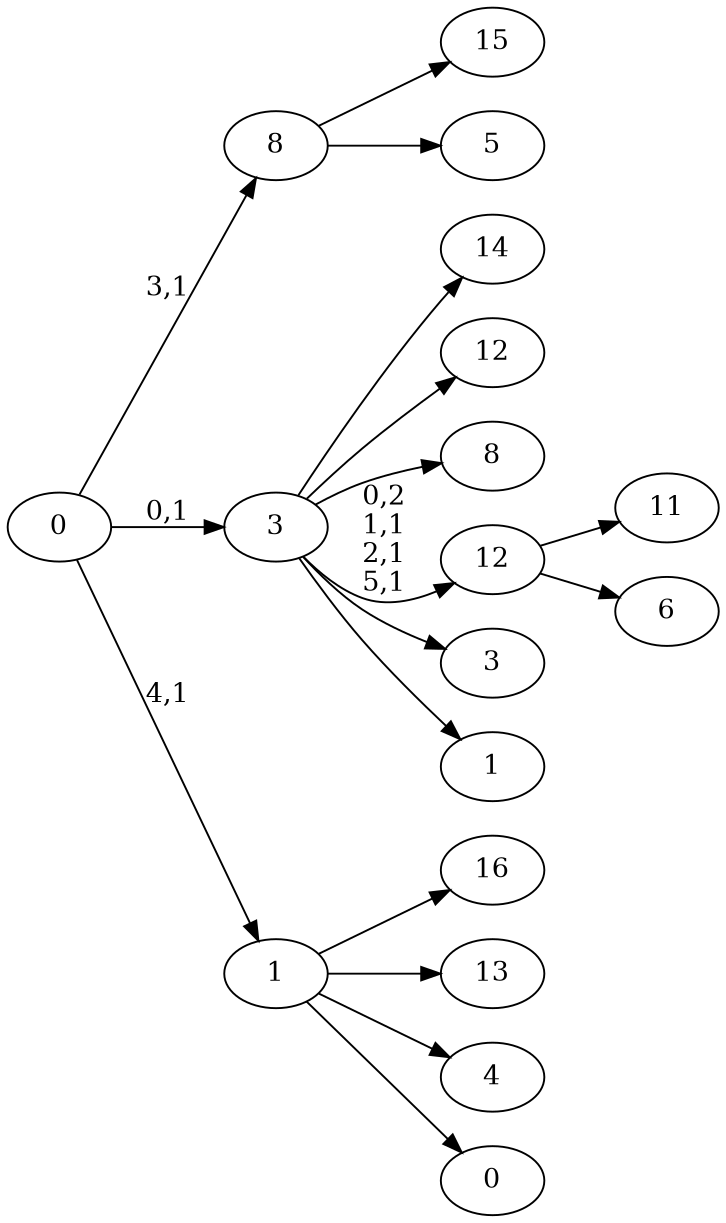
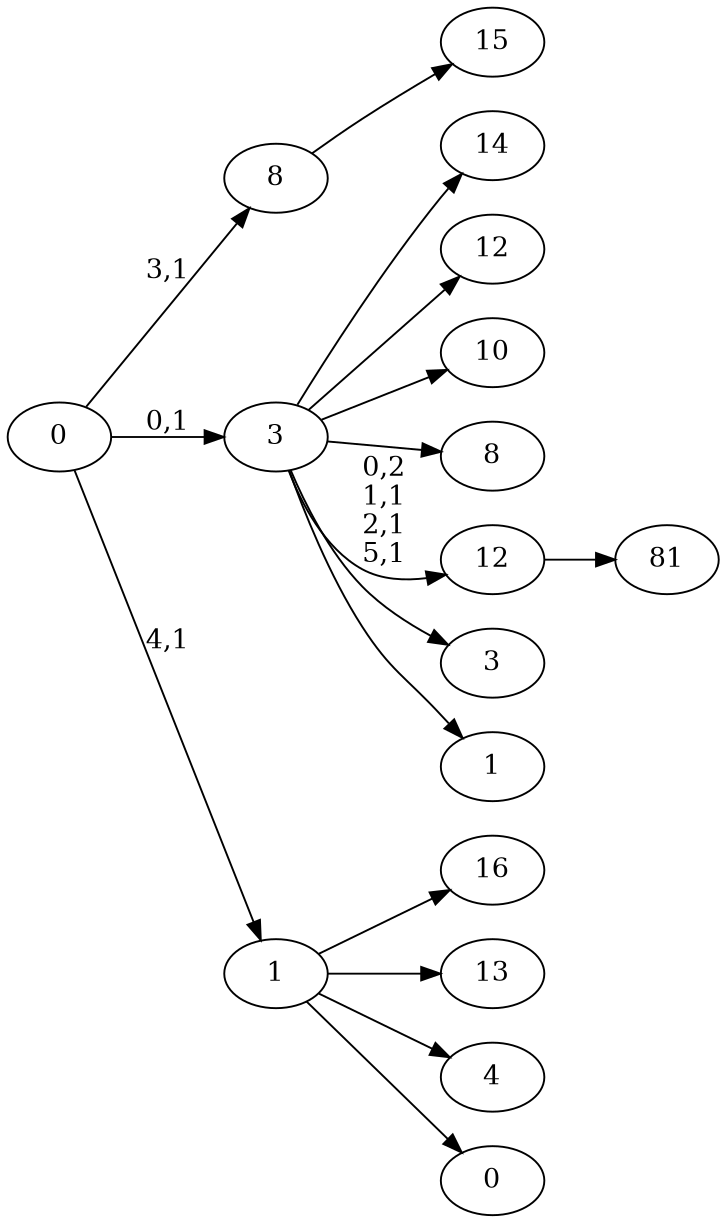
node "5": removed
node "10": added
node "11": label "11" -> "81"
node "6": removed
